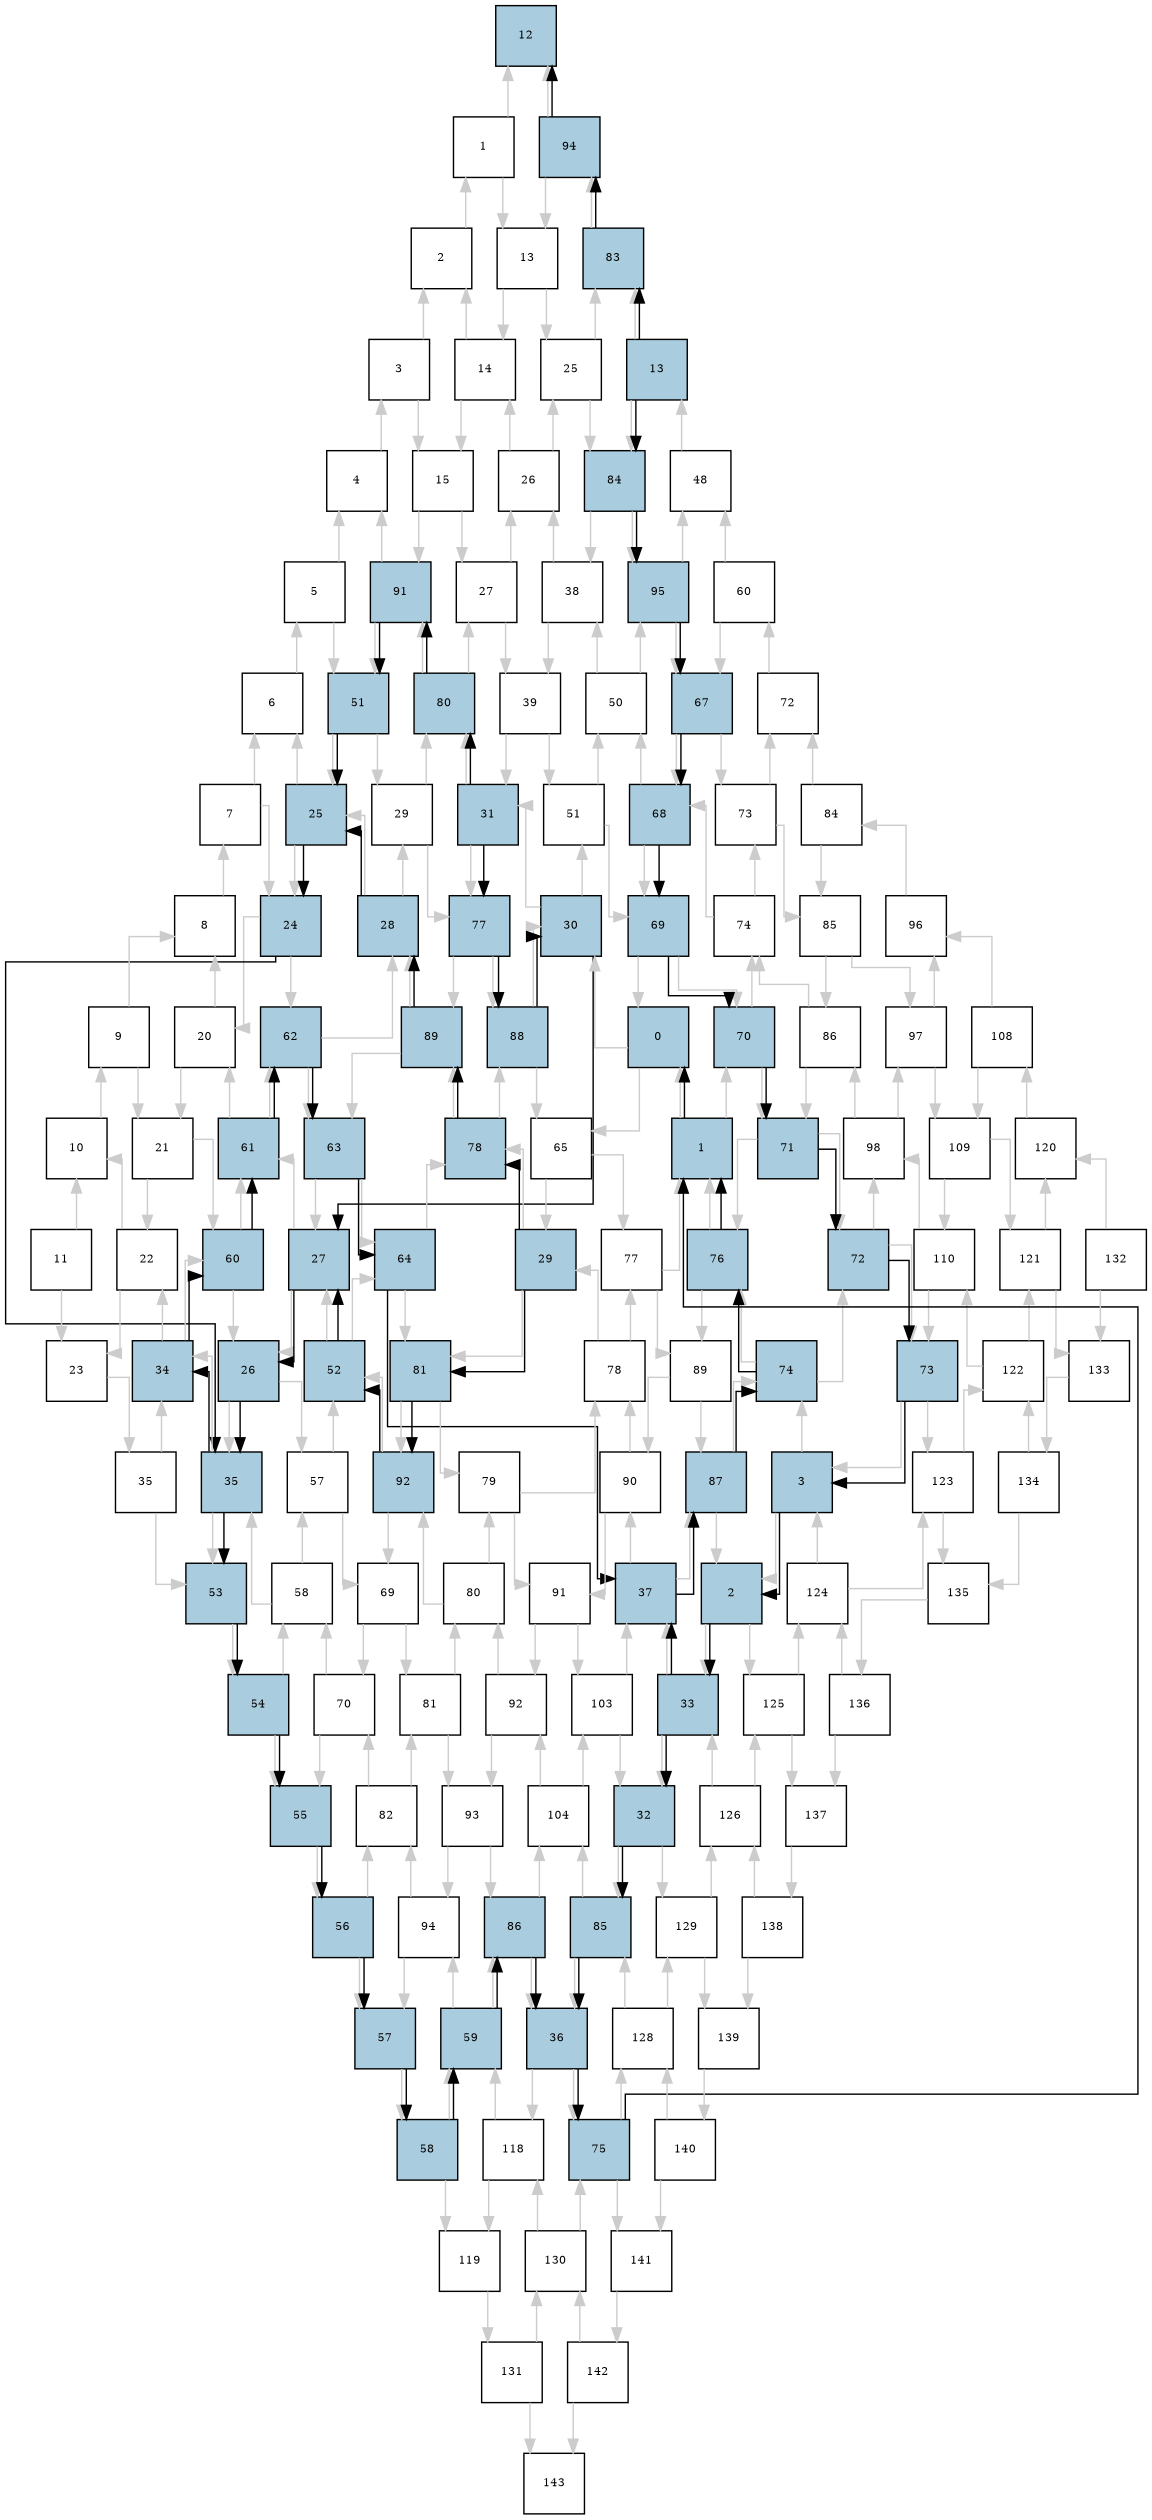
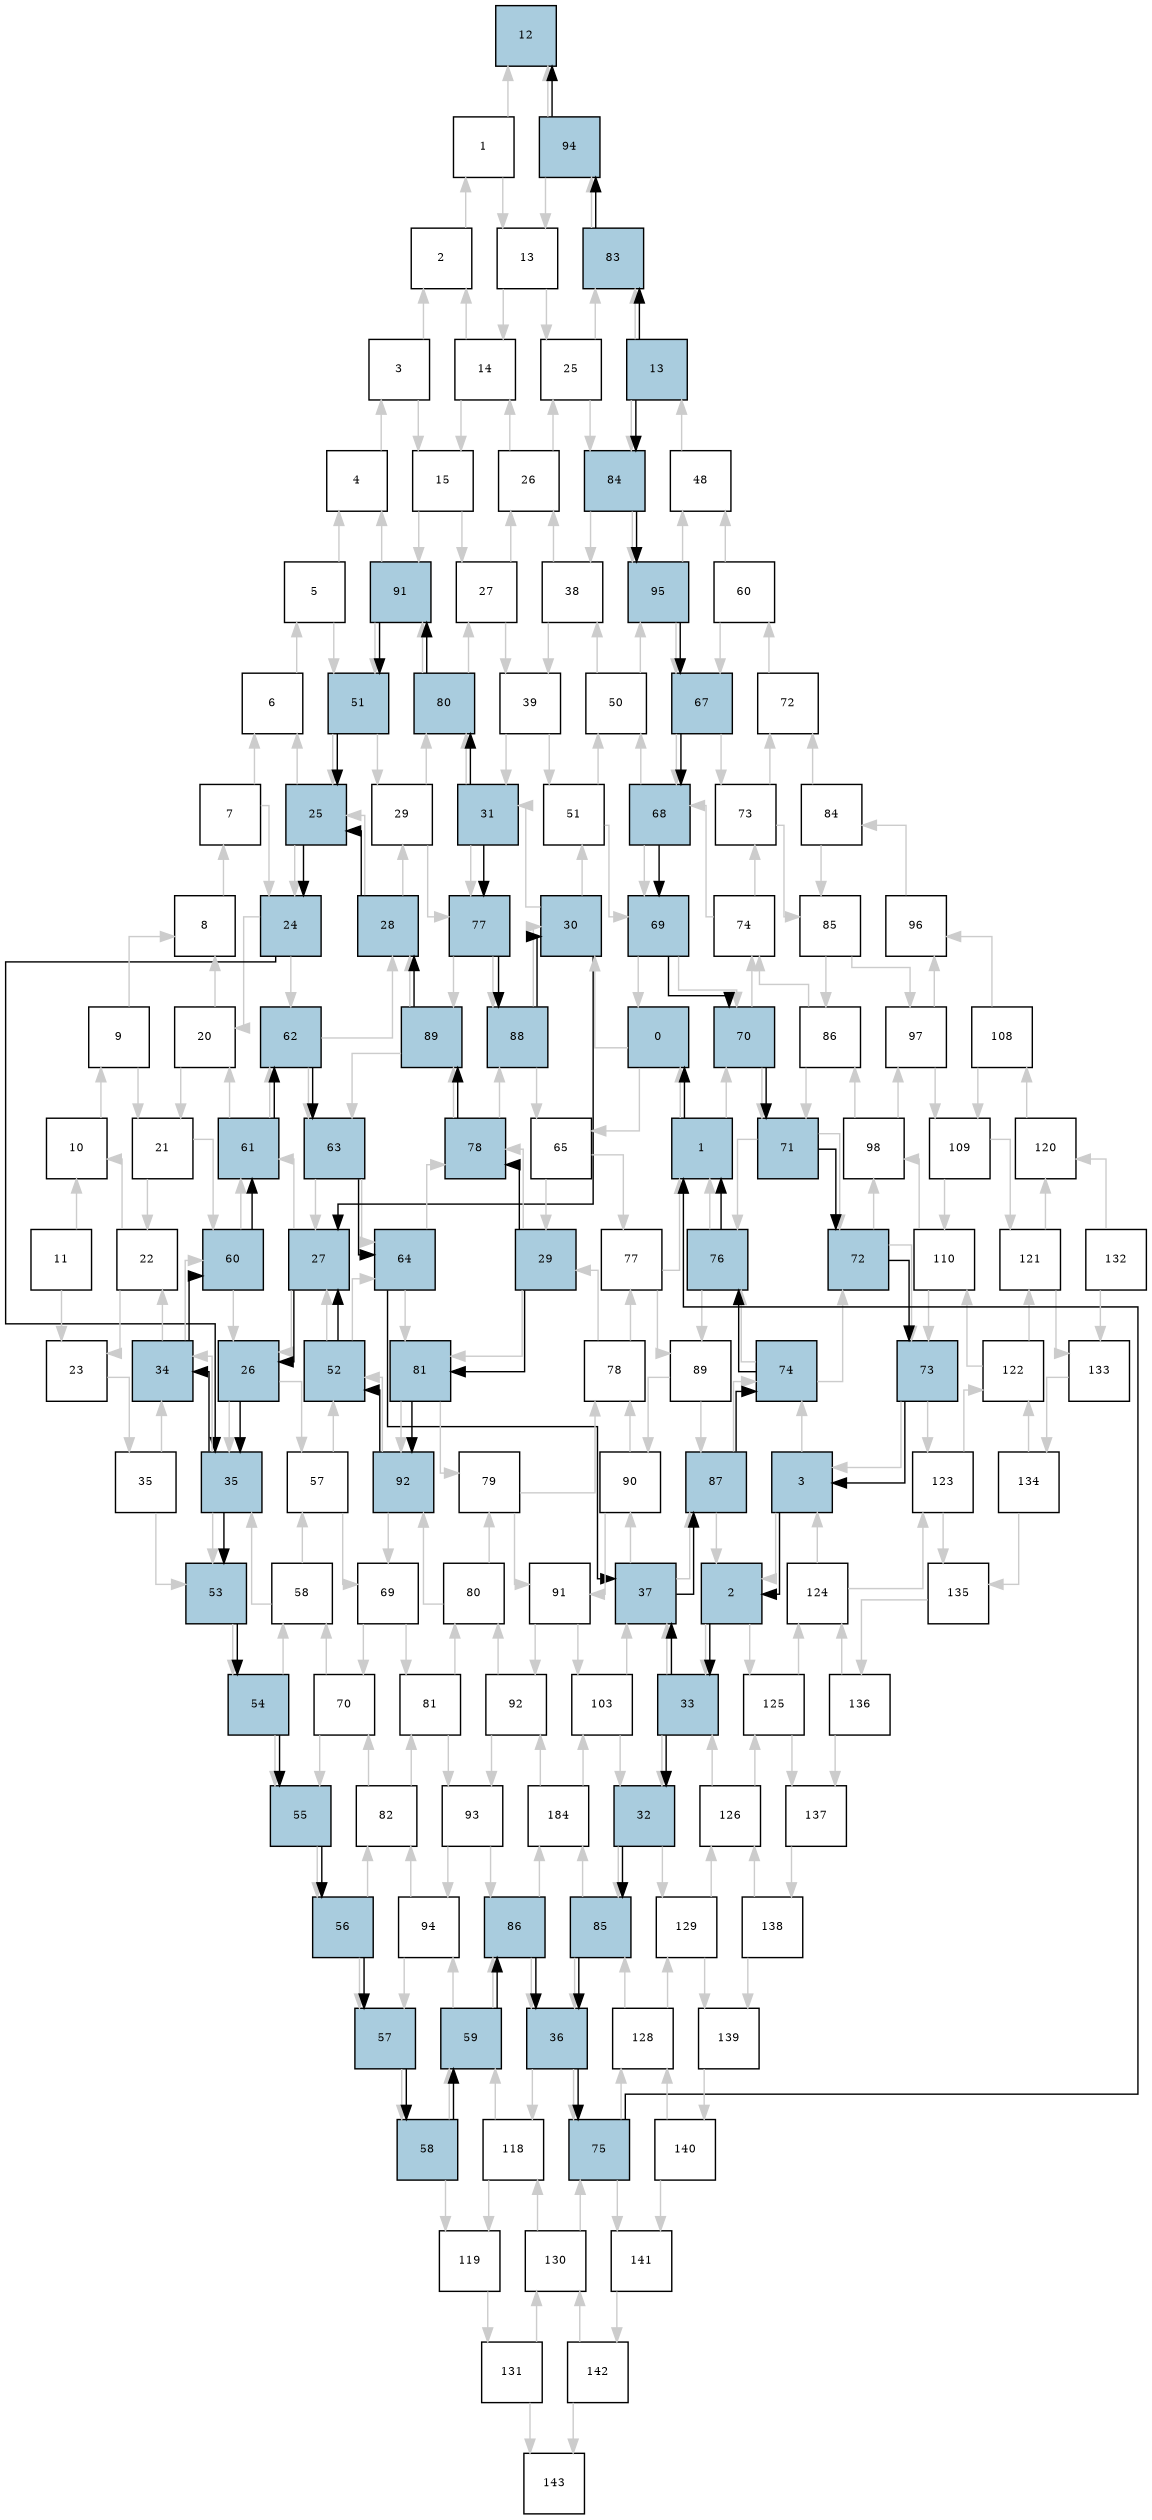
node "104": label "104" -> "184"
